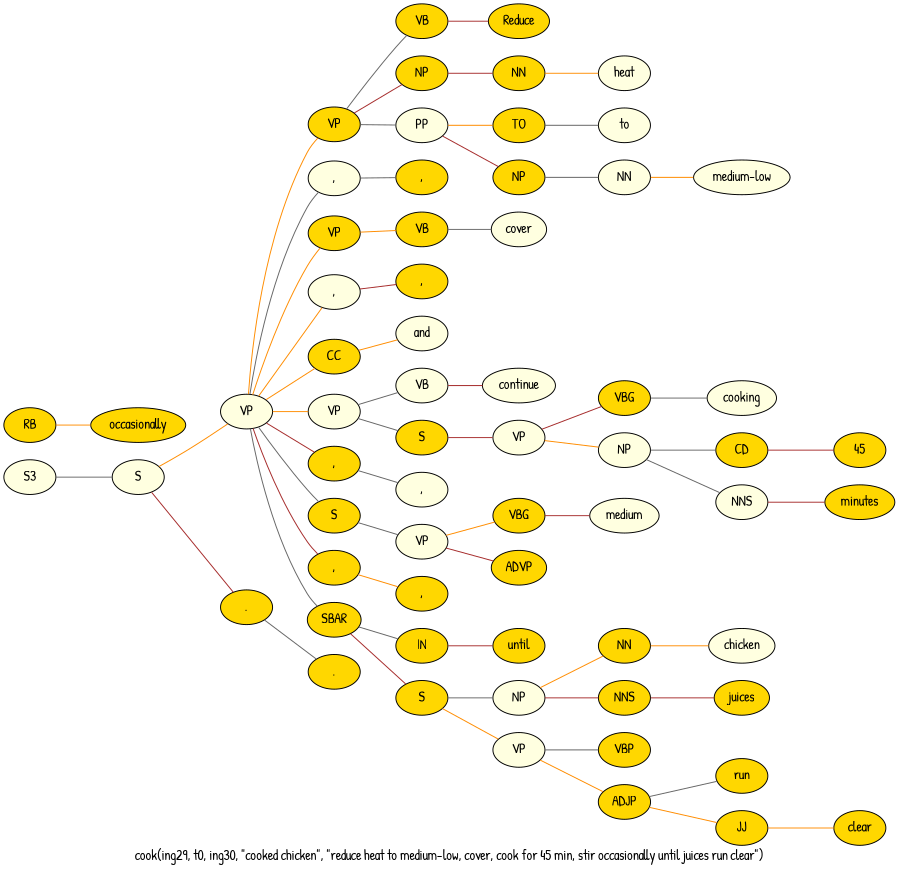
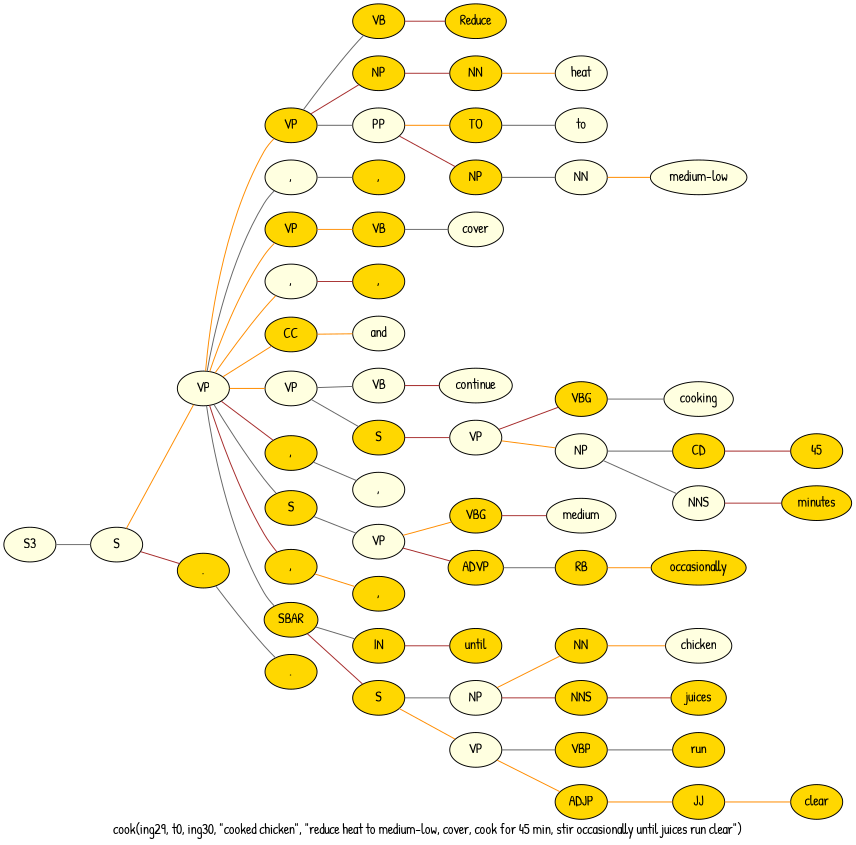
edge "ADVP" -- "RB": added
edge "run" -- "ADJP": now "run" -- "VBP"
